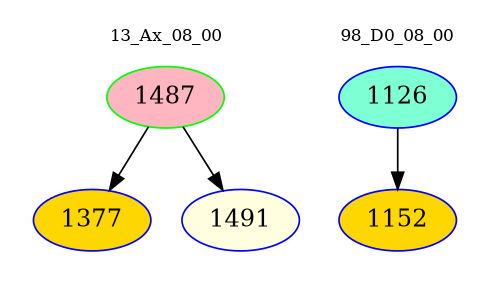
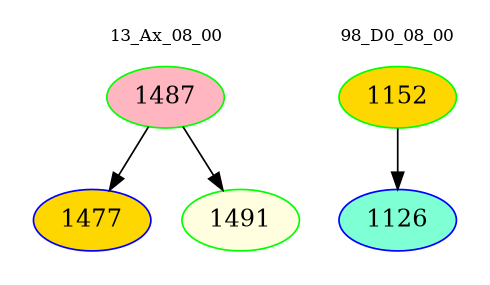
edge "1126" -> "1152": reversed
node "1377": label "1377" -> "1477"
node "1491": color blue -> green
node "1152": color blue -> green
